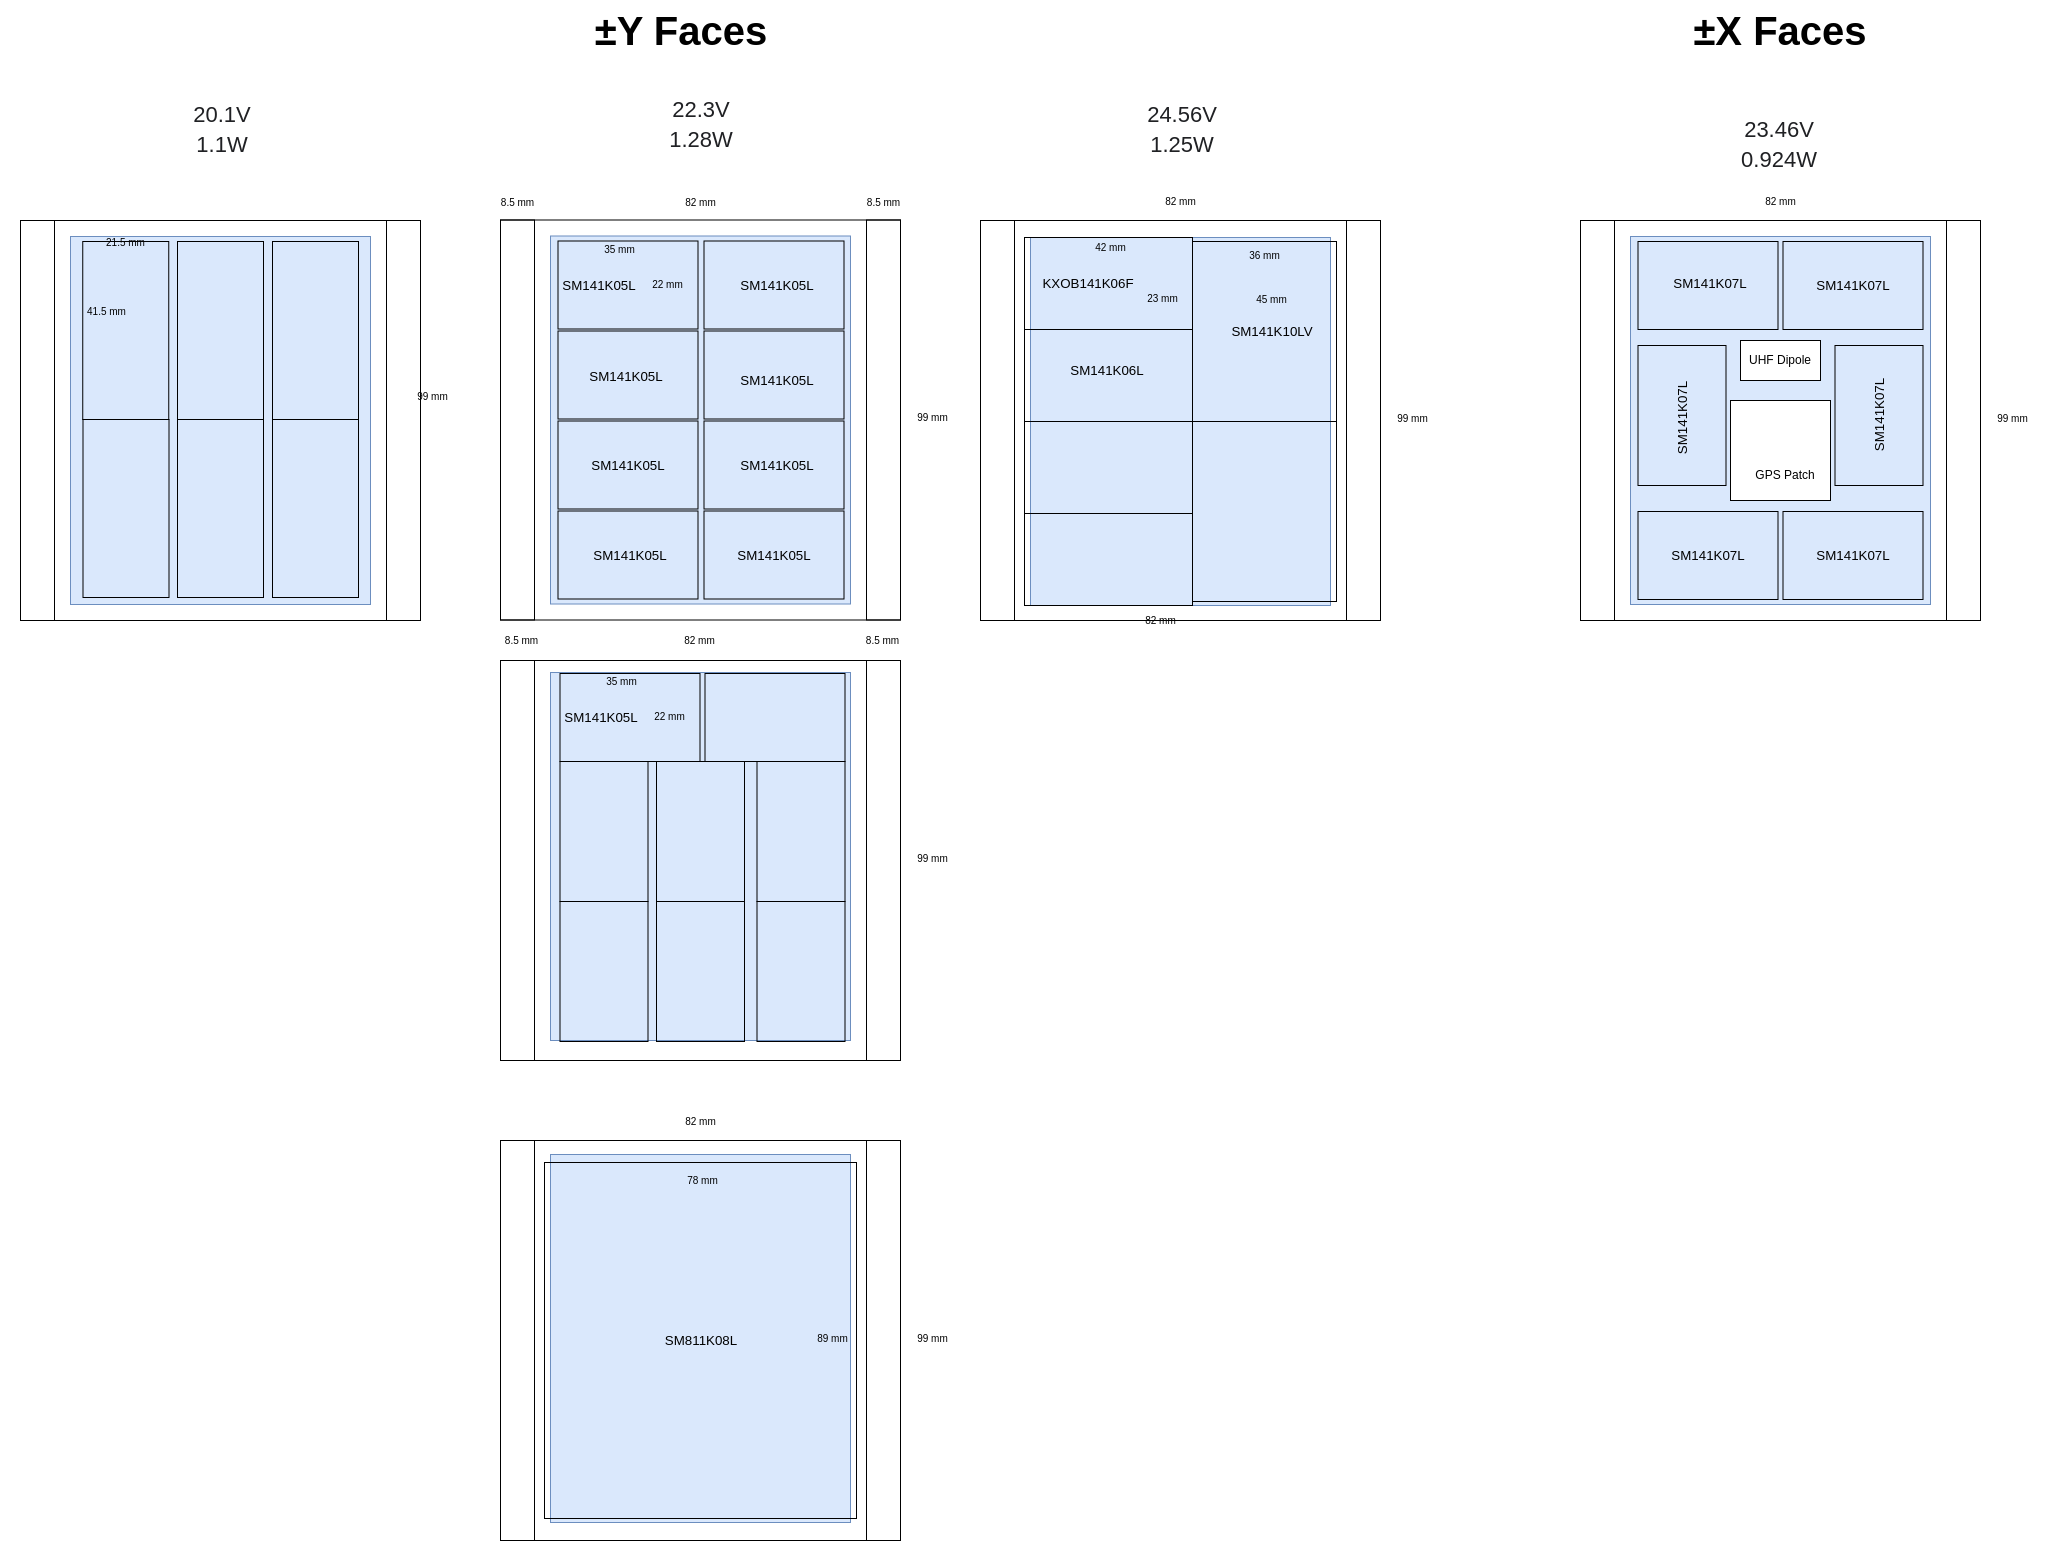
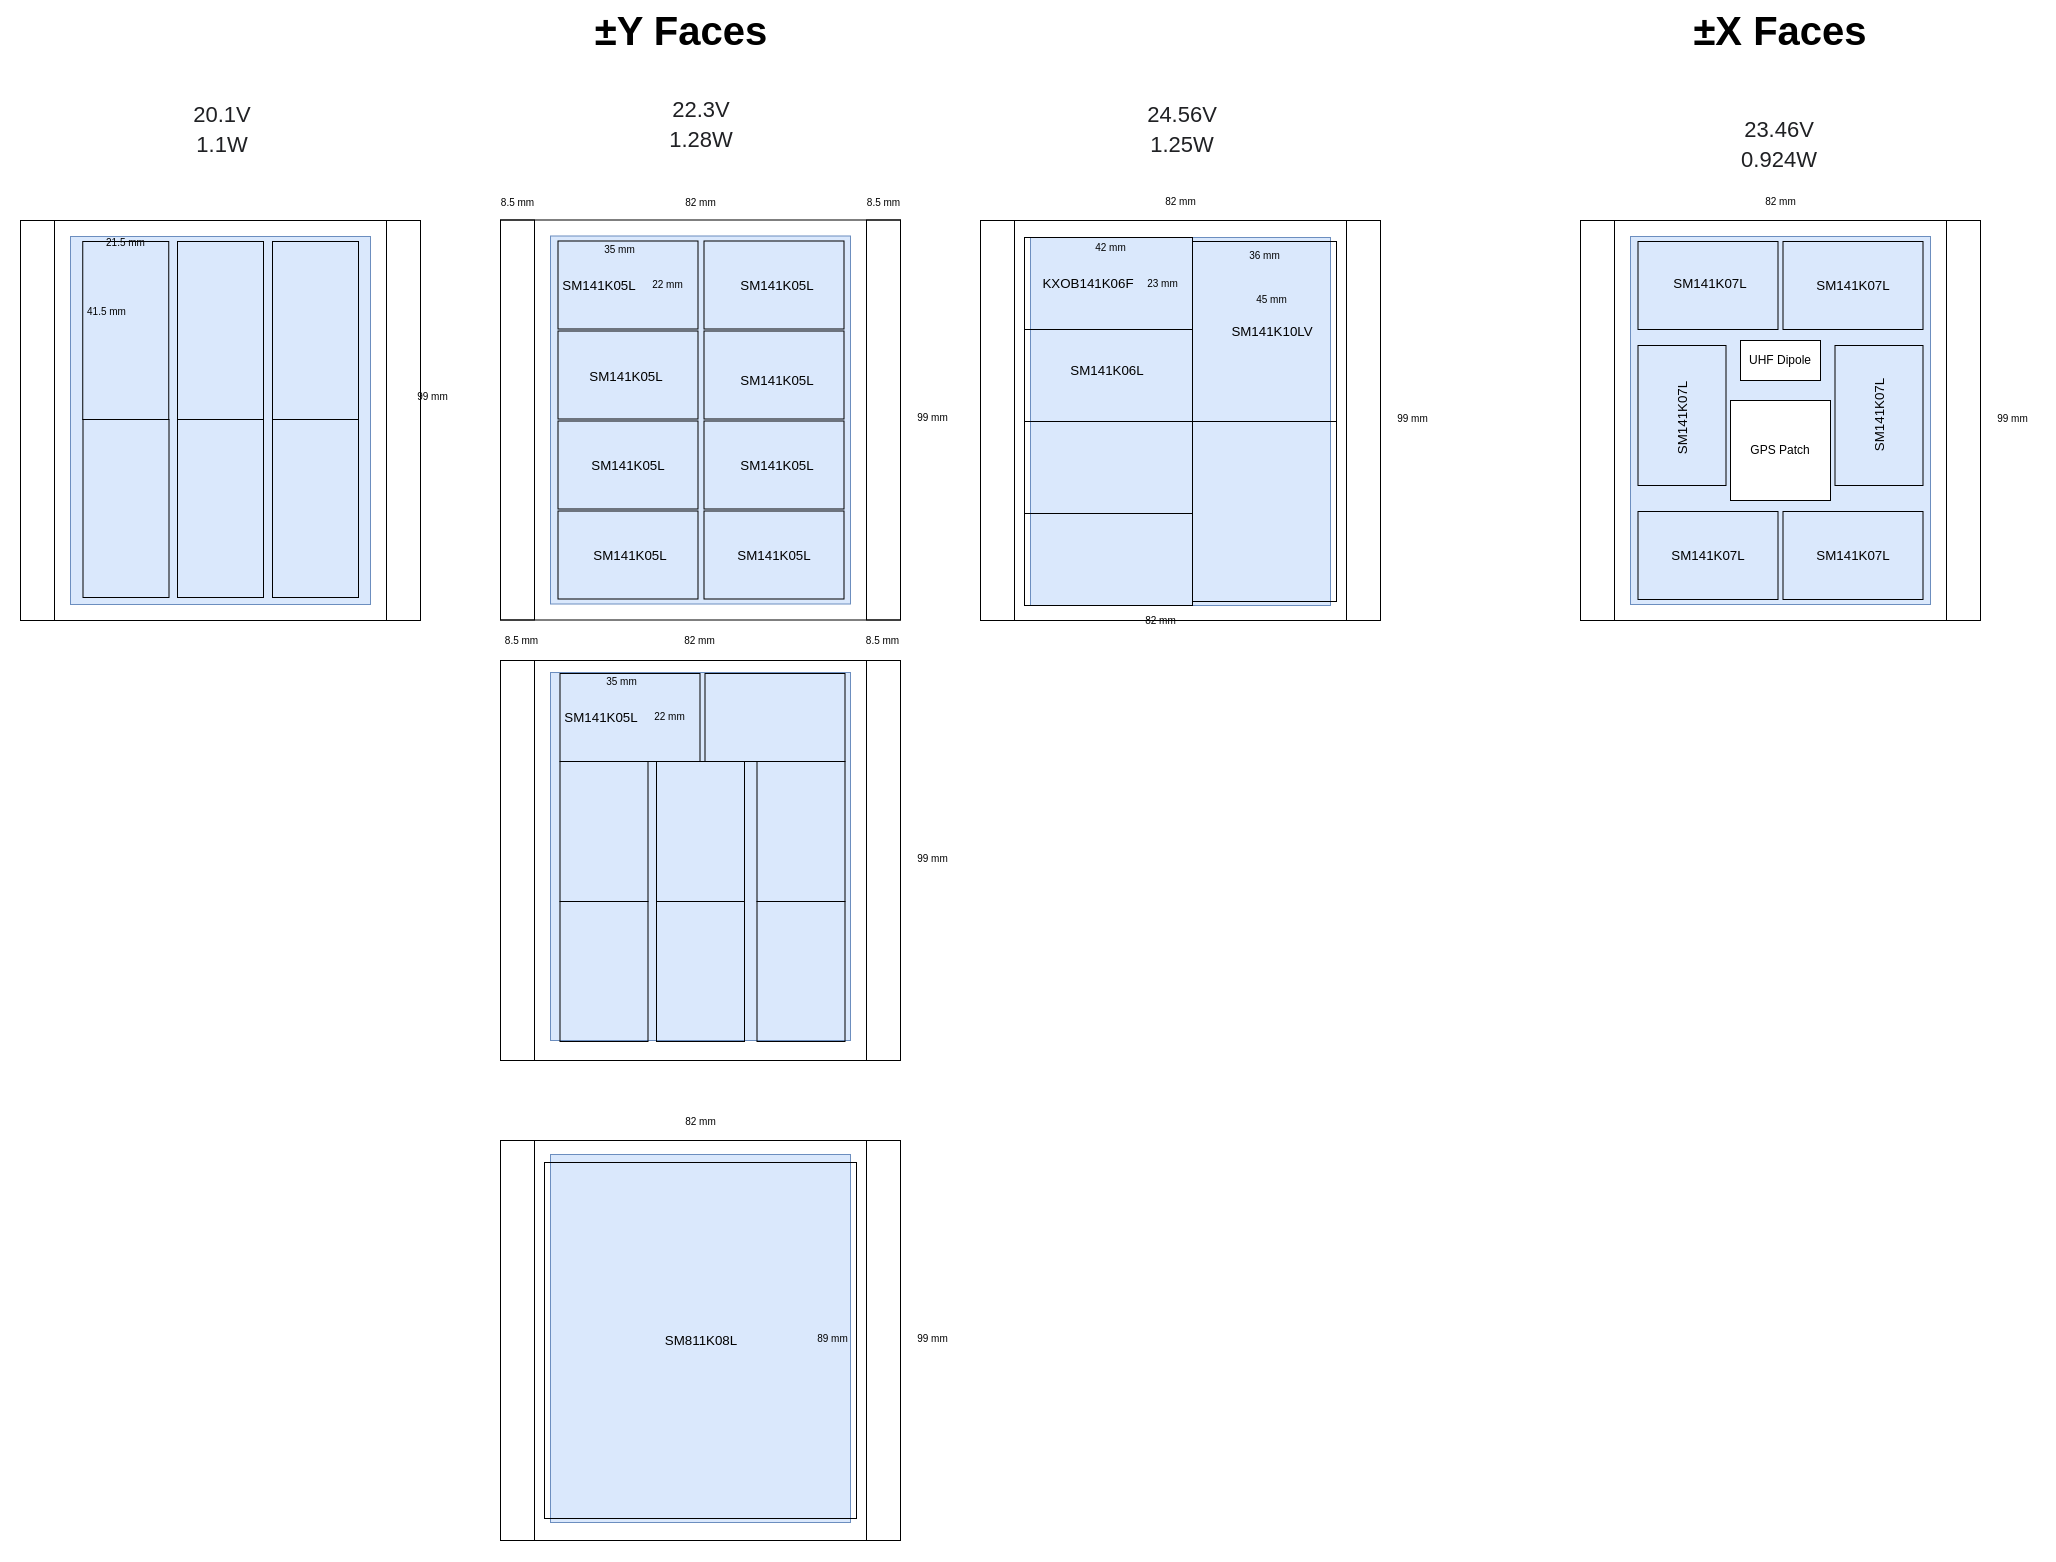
node "23 mm": moved (1163, 299) -> (1163, 284)
node "GPS Patch": moved (1786, 476) -> (1781, 451)
node "78 mm": removed
